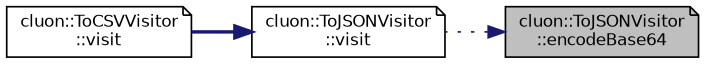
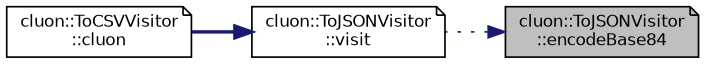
node "cluon::ToCSVVisitor ::visit": label "cluon::ToCSVVisitor ::visit" -> "cluon::ToCSVVisitor ::cluon"
node "cluon::ToJSONVisitor ::encodeBase64": label "cluon::ToJSONVisitor ::encodeBase64" -> "cluon::ToJSONVisitor ::encodeBase84"
